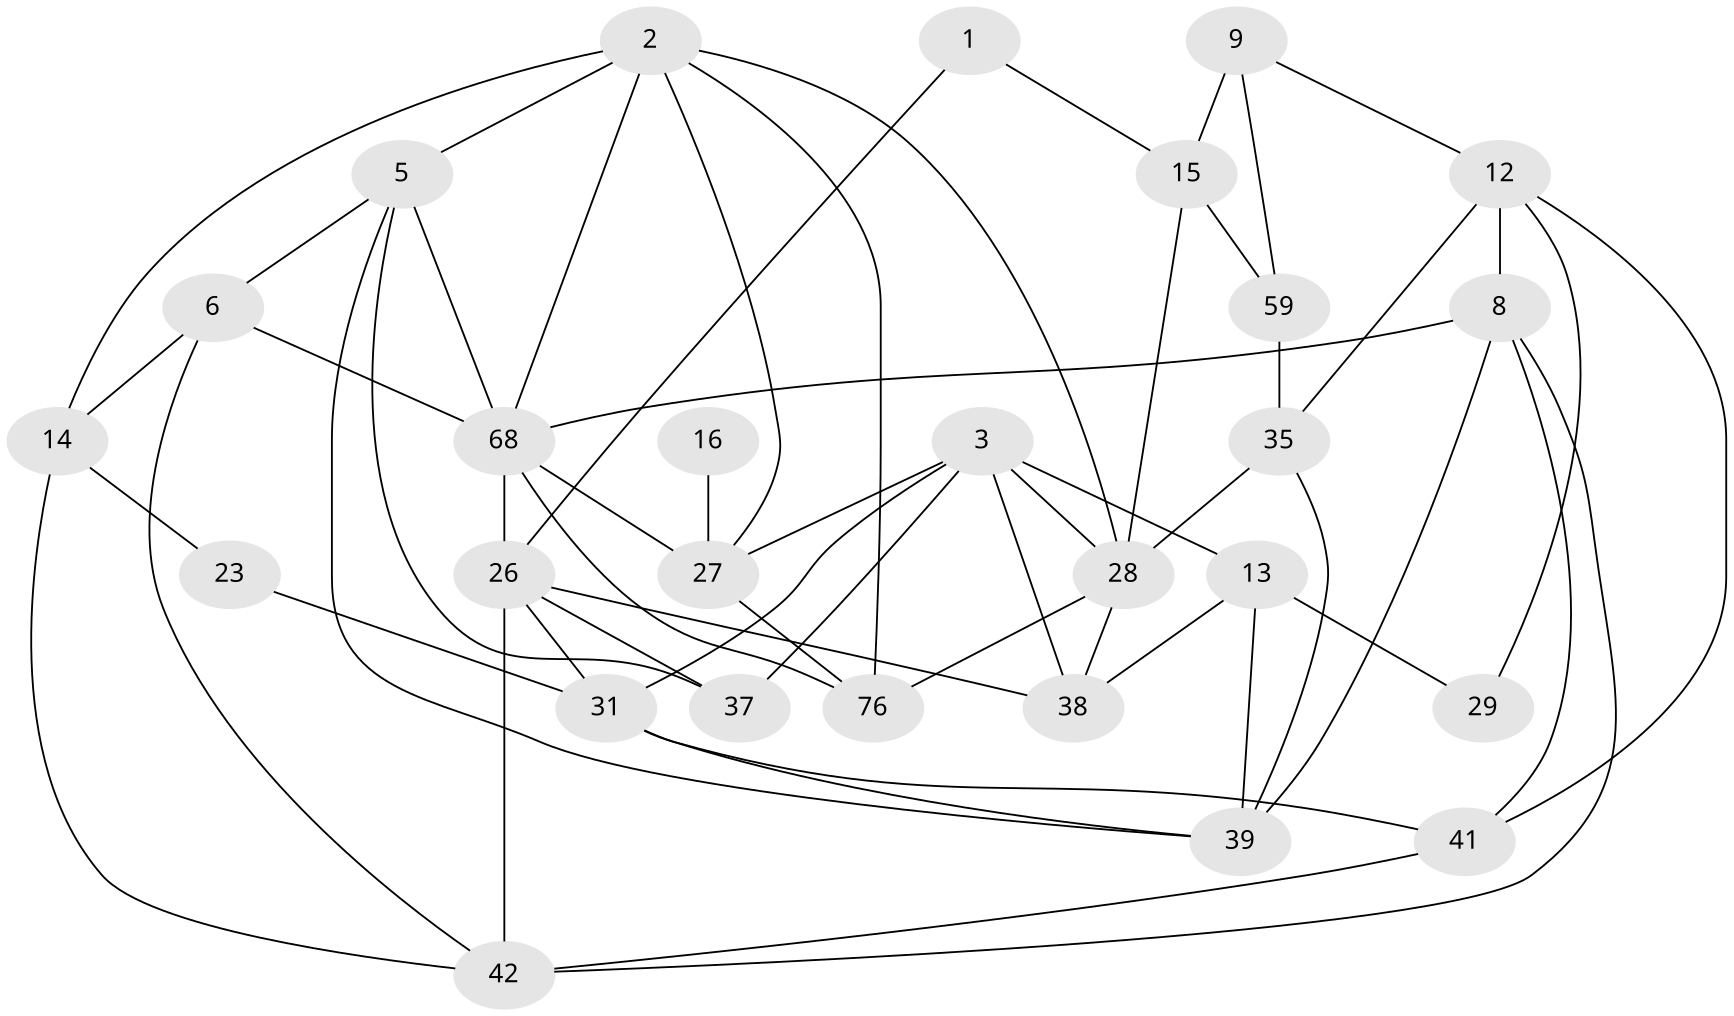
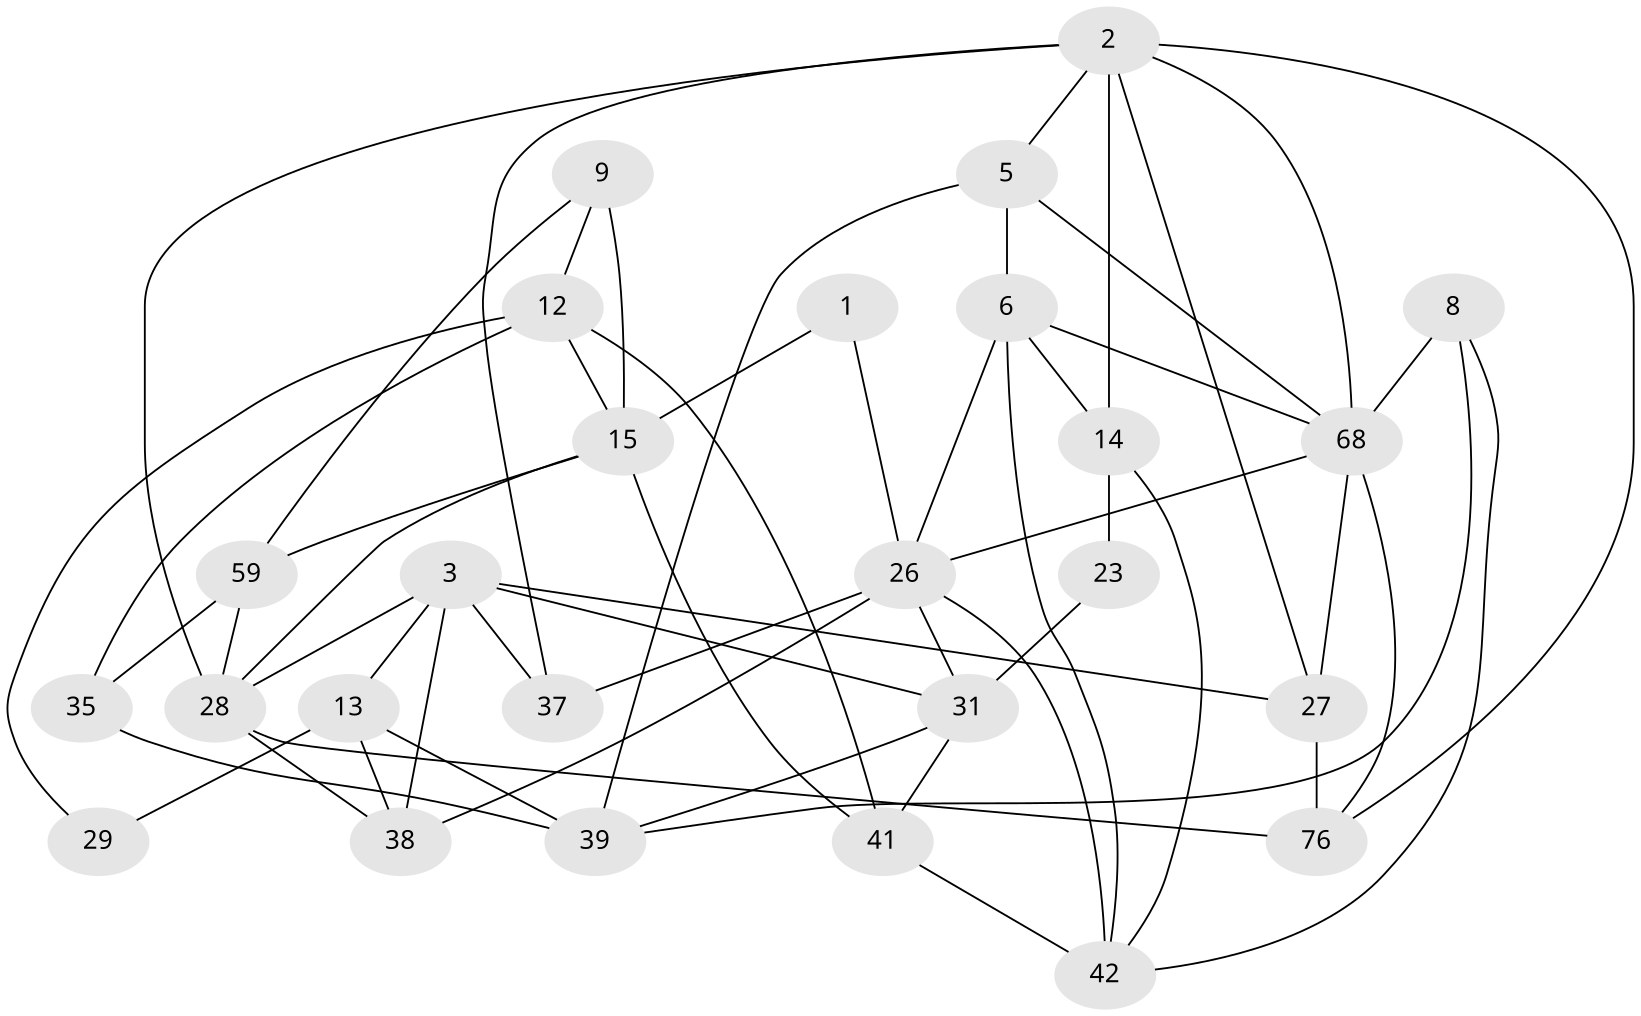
edge "12" -- "8": now "12" -- "15"
node "16": removed
edge "6" -- "26": added
edge "35" -- "28": now "59" -- "28"
edge "5" -- "37": now "2" -- "37"
edge "8" -- "41": now "15" -- "41"
